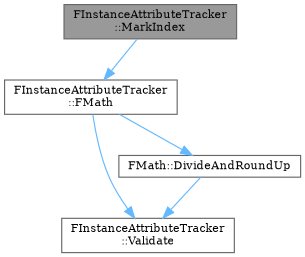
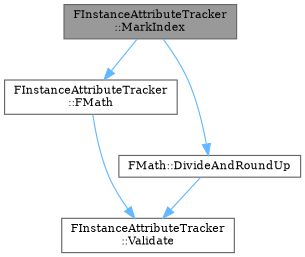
edge "FInstanceAttributeTracker ::FMath" -> "FMath::DivideAndRoundUp": now "FInstanceAttributeTracker ::MarkIndex" -> "FMath::DivideAndRoundUp"
